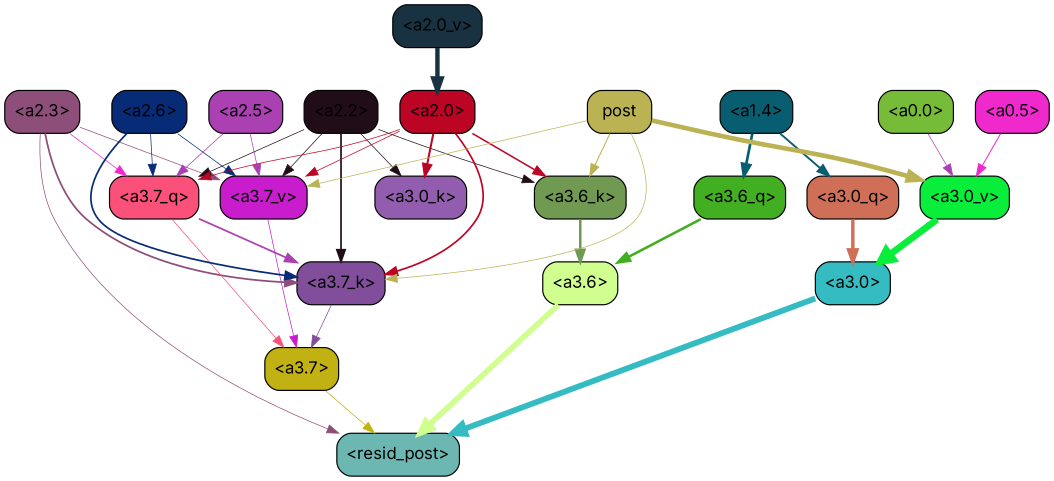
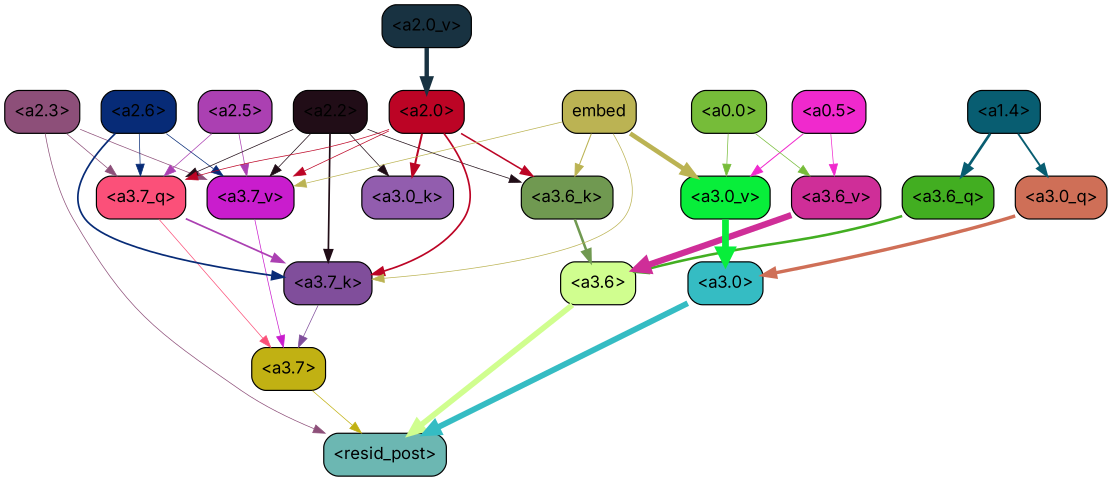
node "post": label "post" -> "embed"
edge "<a0.0>" -> "<a3.0_v>": color #ab40b2 -> #76bc39
edge "<a2.3>" -> "<a3.7_q>": color #f029cd -> #8d4f79
node "<a3.6_v>": added
edge "<a2.3>" -> "<a3.7_k>": removed
